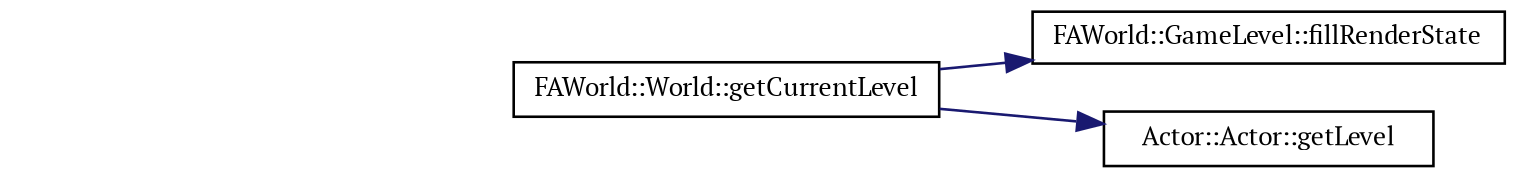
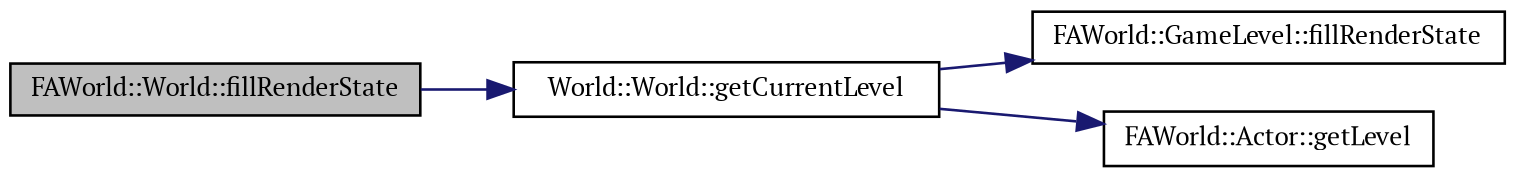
node "FAWorld::World::fillRenderState": added
node "FAWorld::World::getCurrentLevel": label "FAWorld::World::getCurrentLevel" -> "World::World::getCurrentLevel"
node "Actor::Actor::getLevel": label "Actor::Actor::getLevel" -> "FAWorld::Actor::getLevel"
